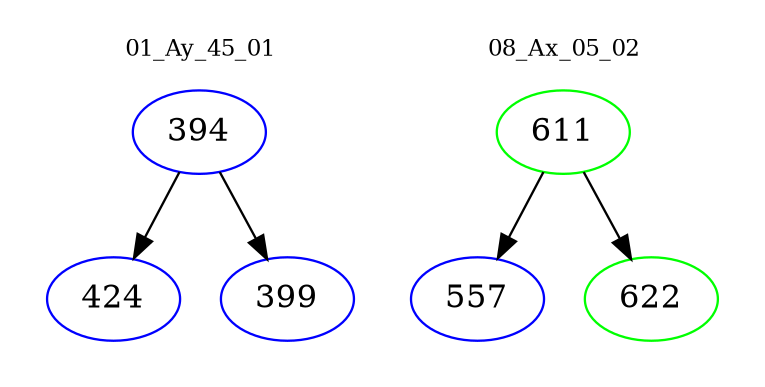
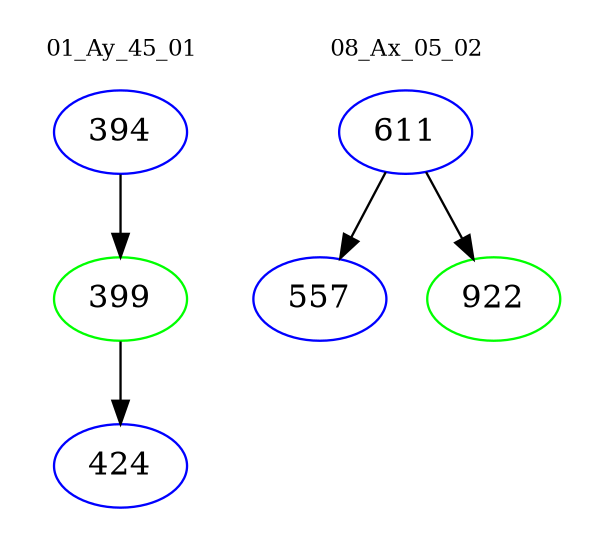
node "611": color green -> blue
edge "394" -> "424": now "399" -> "424"
node "399": color blue -> green
node "622": label "622" -> "922"
